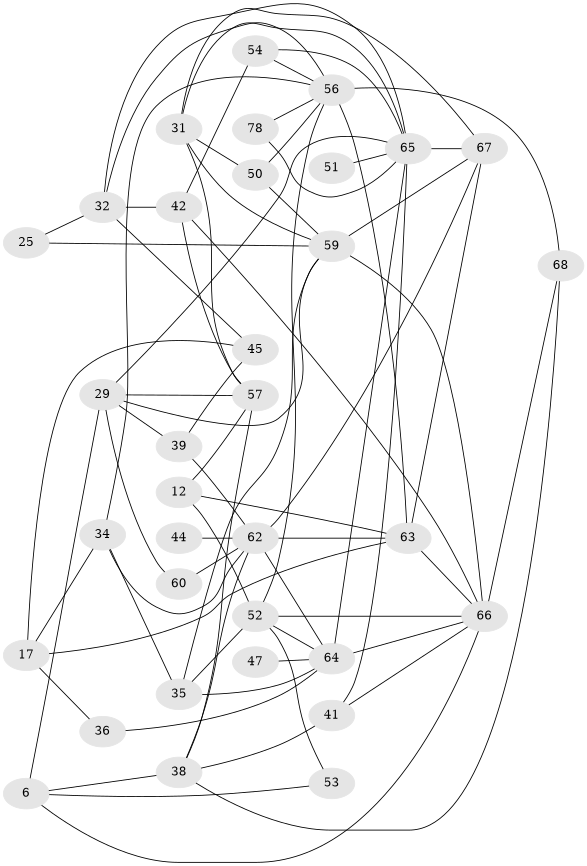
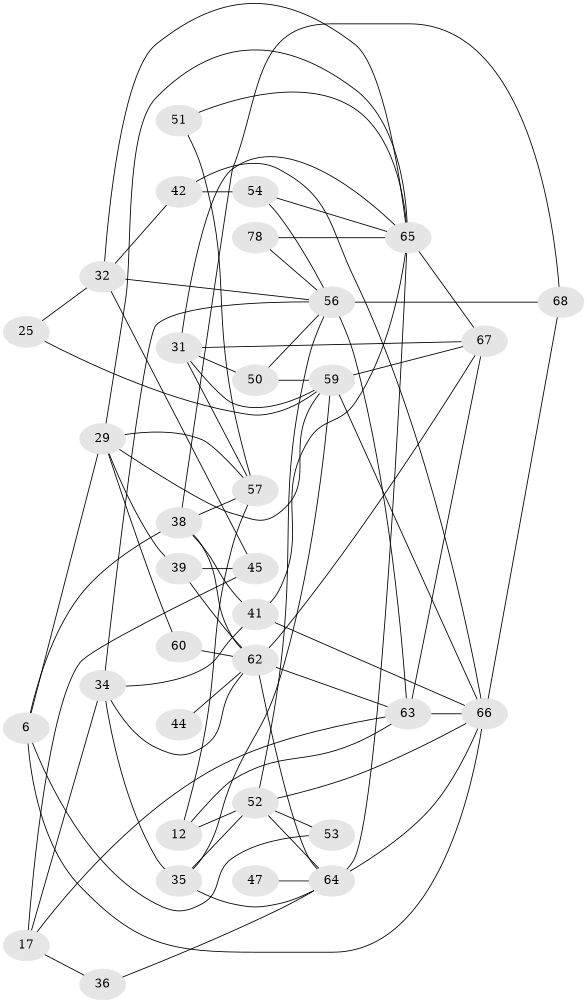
edge "42" -- "57": now "51" -- "57"
edge "41" -- "34": added
